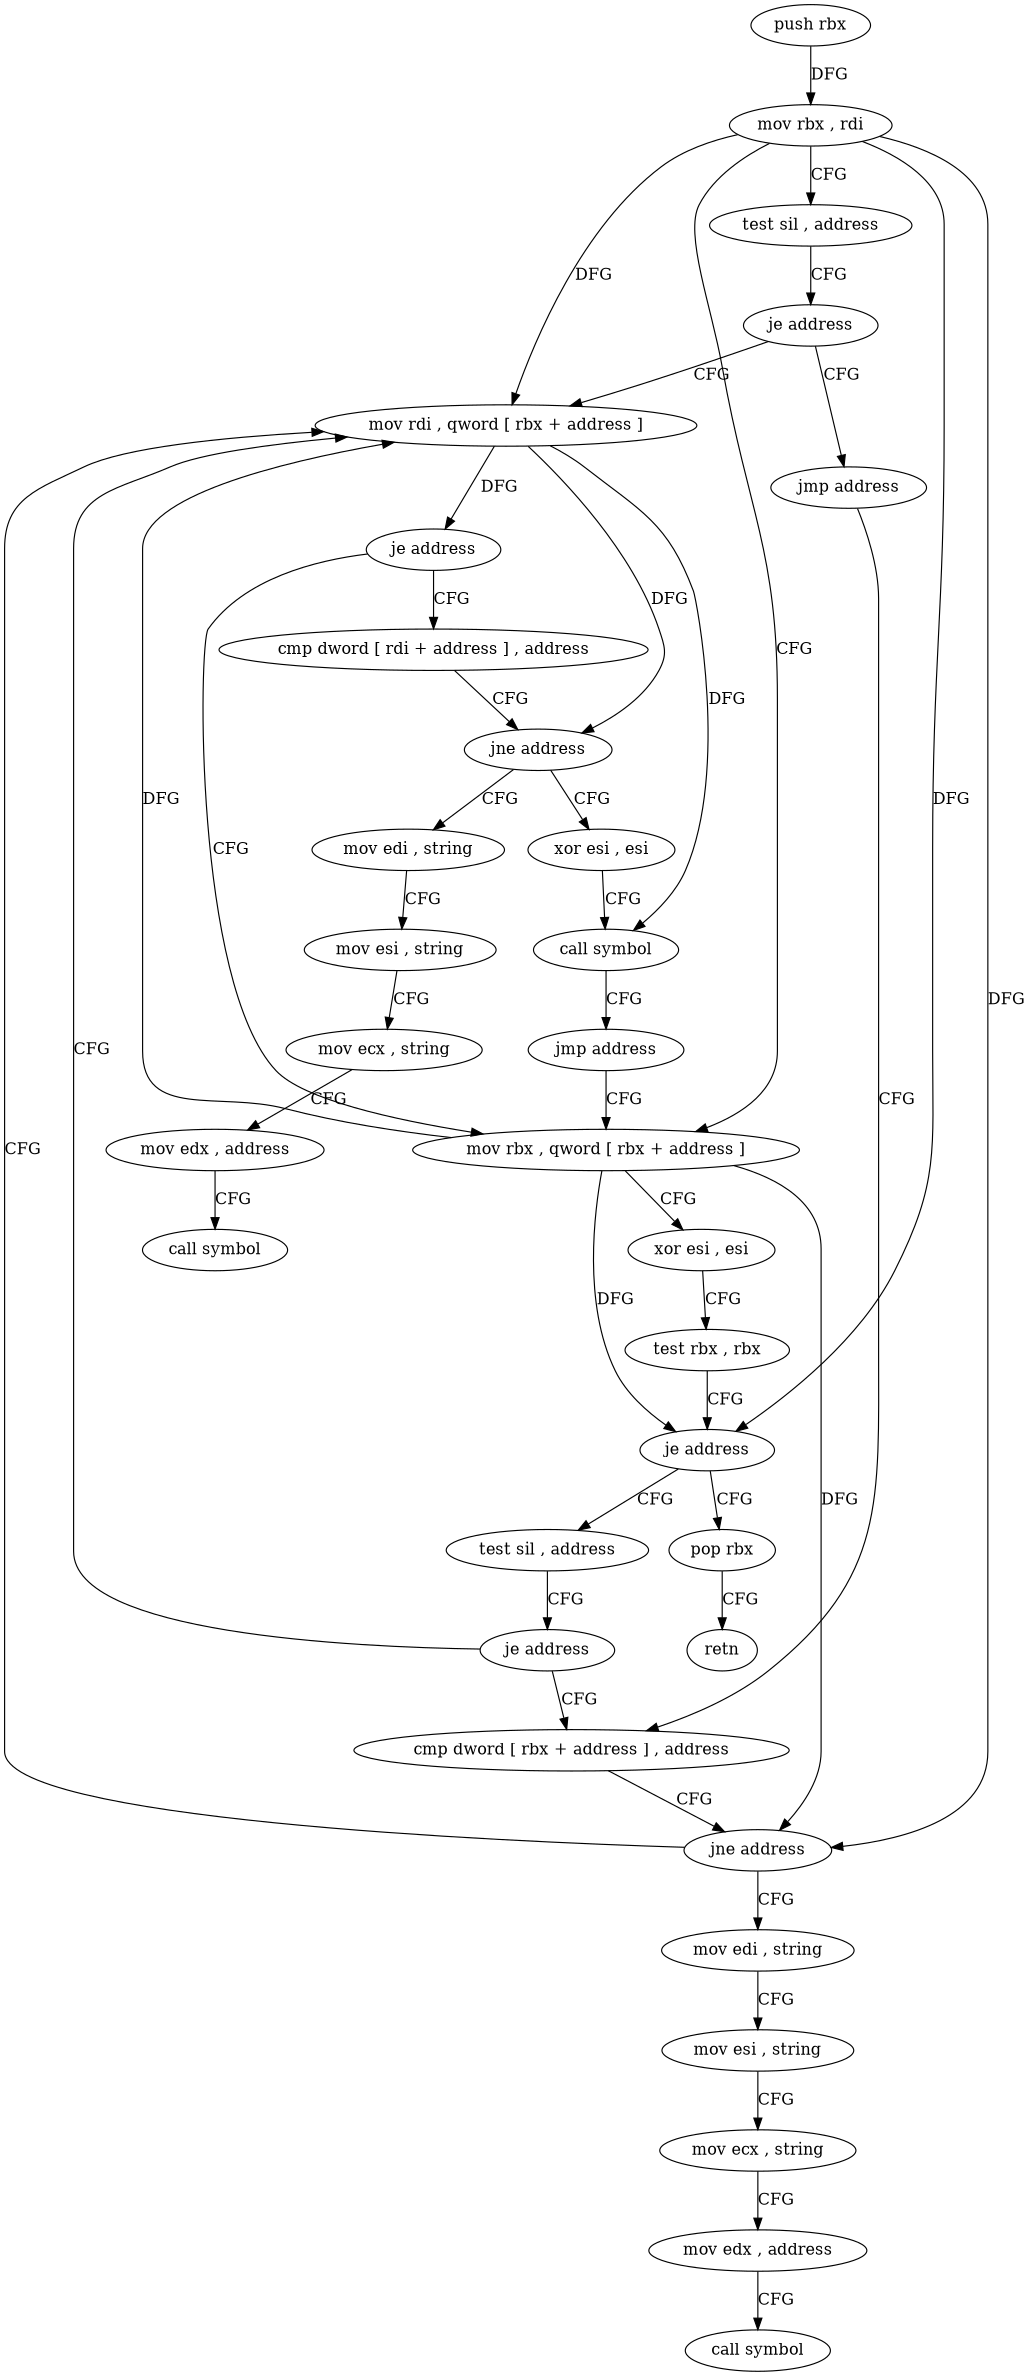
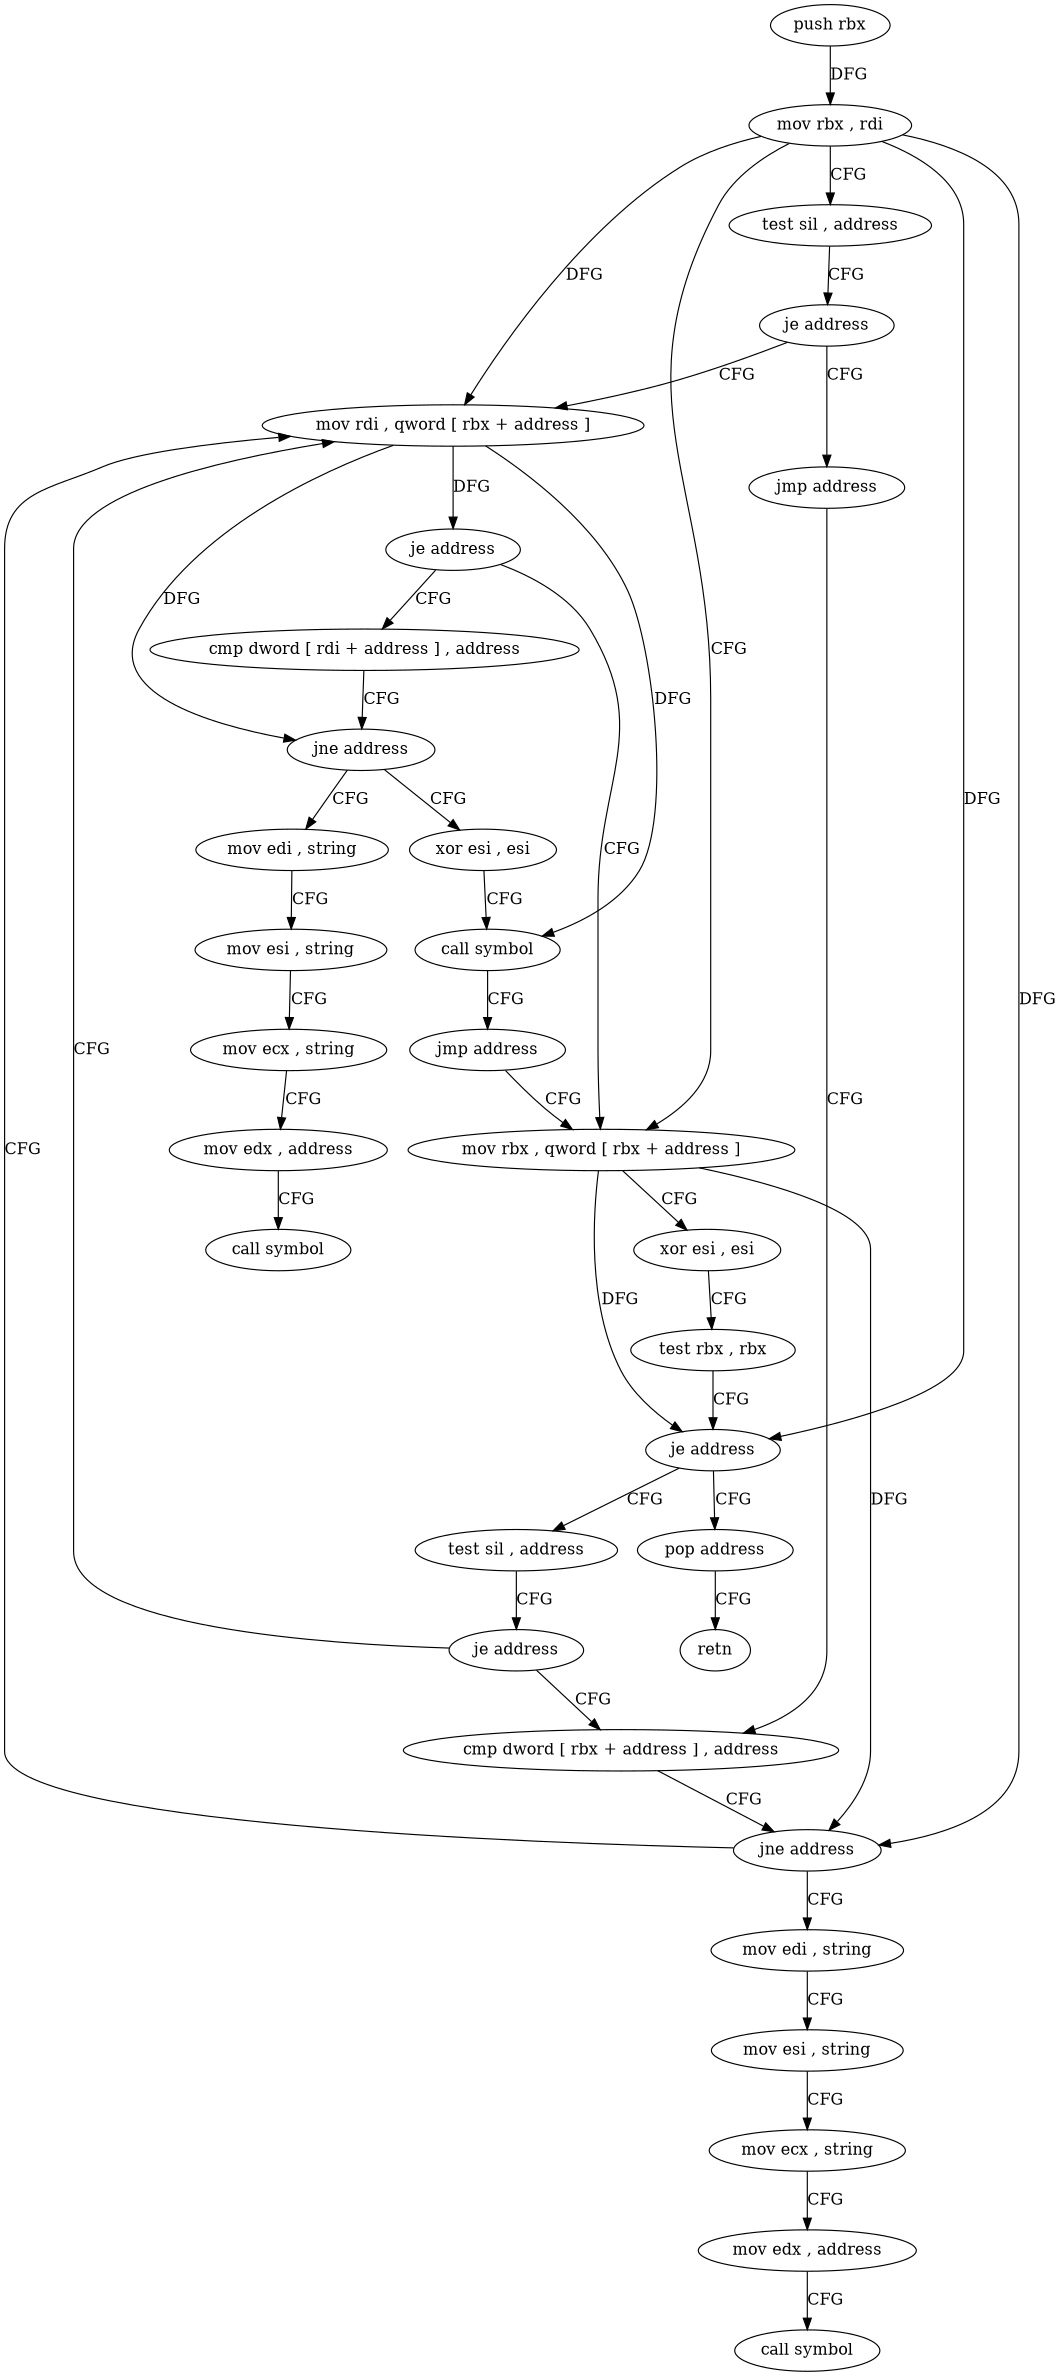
edge "mov rbx , qword [ rbx + address ]" -> "mov rdi , qword [ rbx + address ]": removed, label "DFG"
node "pop rbx": label "pop rbx" -> "pop address"
